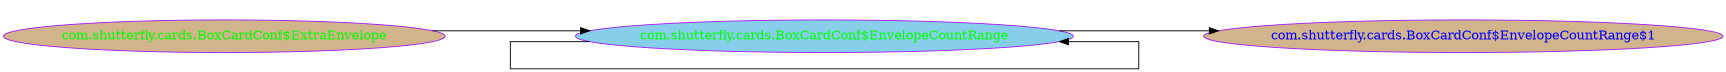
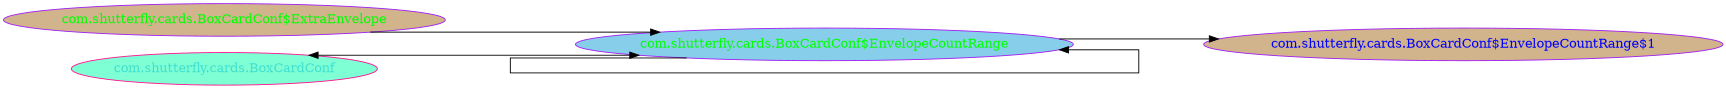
node "com.shutterfly.cards.BoxCardConf": added
